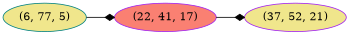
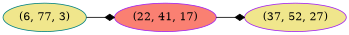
node "(6, 77, 5)": label "(6, 77, 5)" -> "(6, 77, 3)"
node "(37, 52, 21)": label "(37, 52, 21)" -> "(37, 52, 27)"
